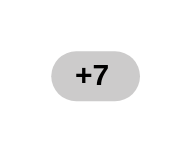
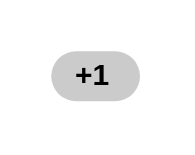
node "+7": label "+7" -> "+1"
